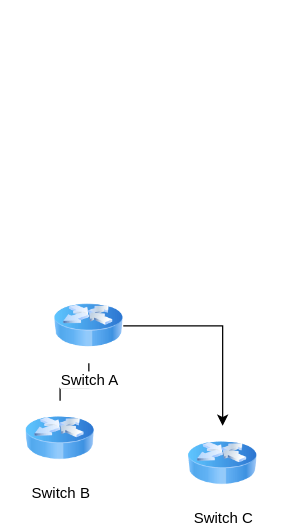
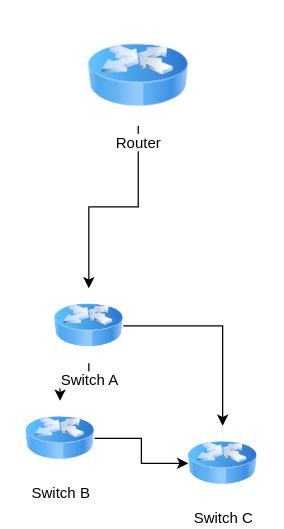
node "Router": added
edge "Router" -> "Switch A": added
edge "Switch A" -- "Switch B": arrowhead none -> classic
edge "Switch B" -> "Switch C": added
